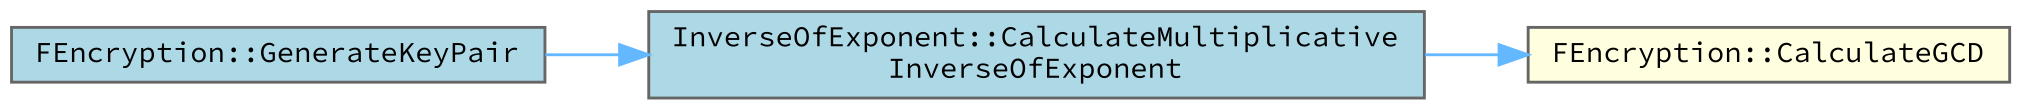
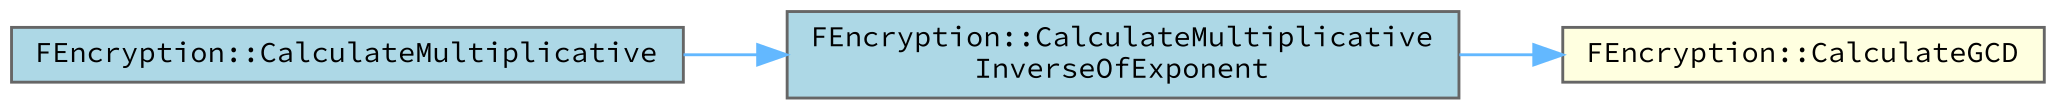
node "FEncryption::GenerateKeyPair": label "FEncryption::GenerateKeyPair" -> "FEncryption::CalculateMultiplicative"
node "InverseOfExponent::CalculateMultiplicative InverseOfExponent": label "InverseOfExponent::CalculateMultiplicative InverseOfExponent" -> "FEncryption::CalculateMultiplicative InverseOfExponent"
